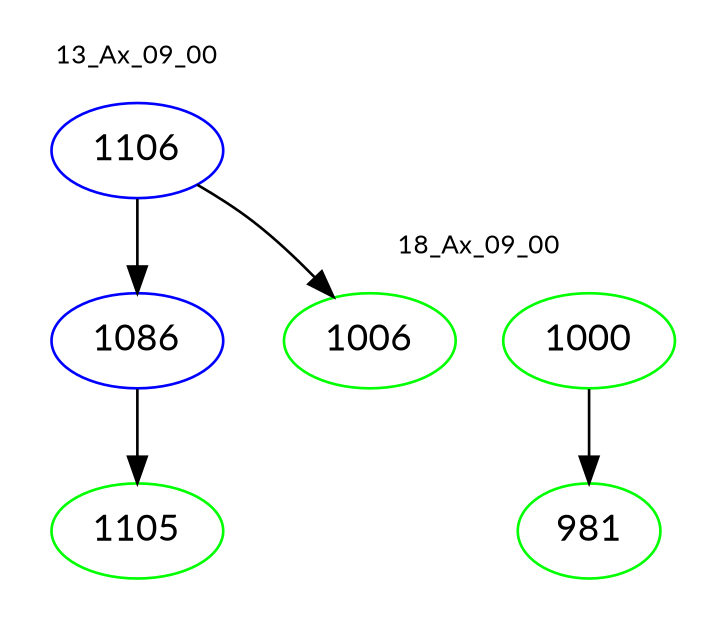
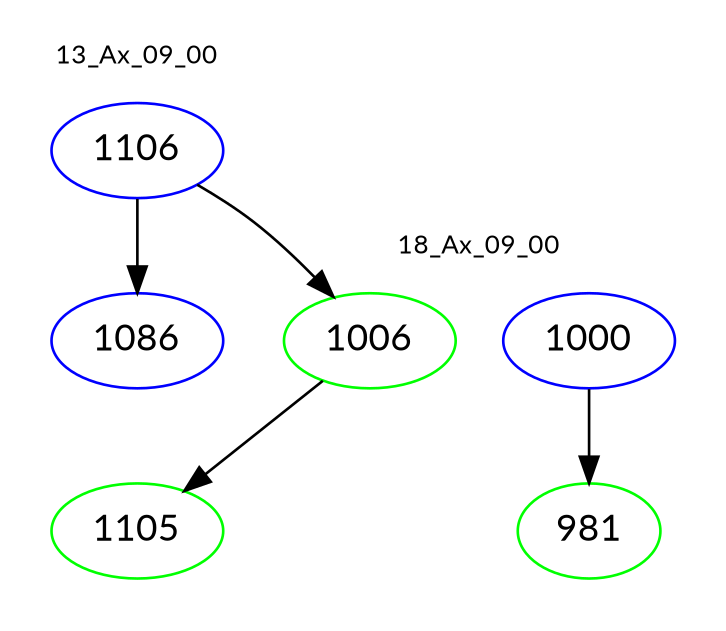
node "1000": color green -> blue
edge "1086" -> "1105": now "1006" -> "1105"
